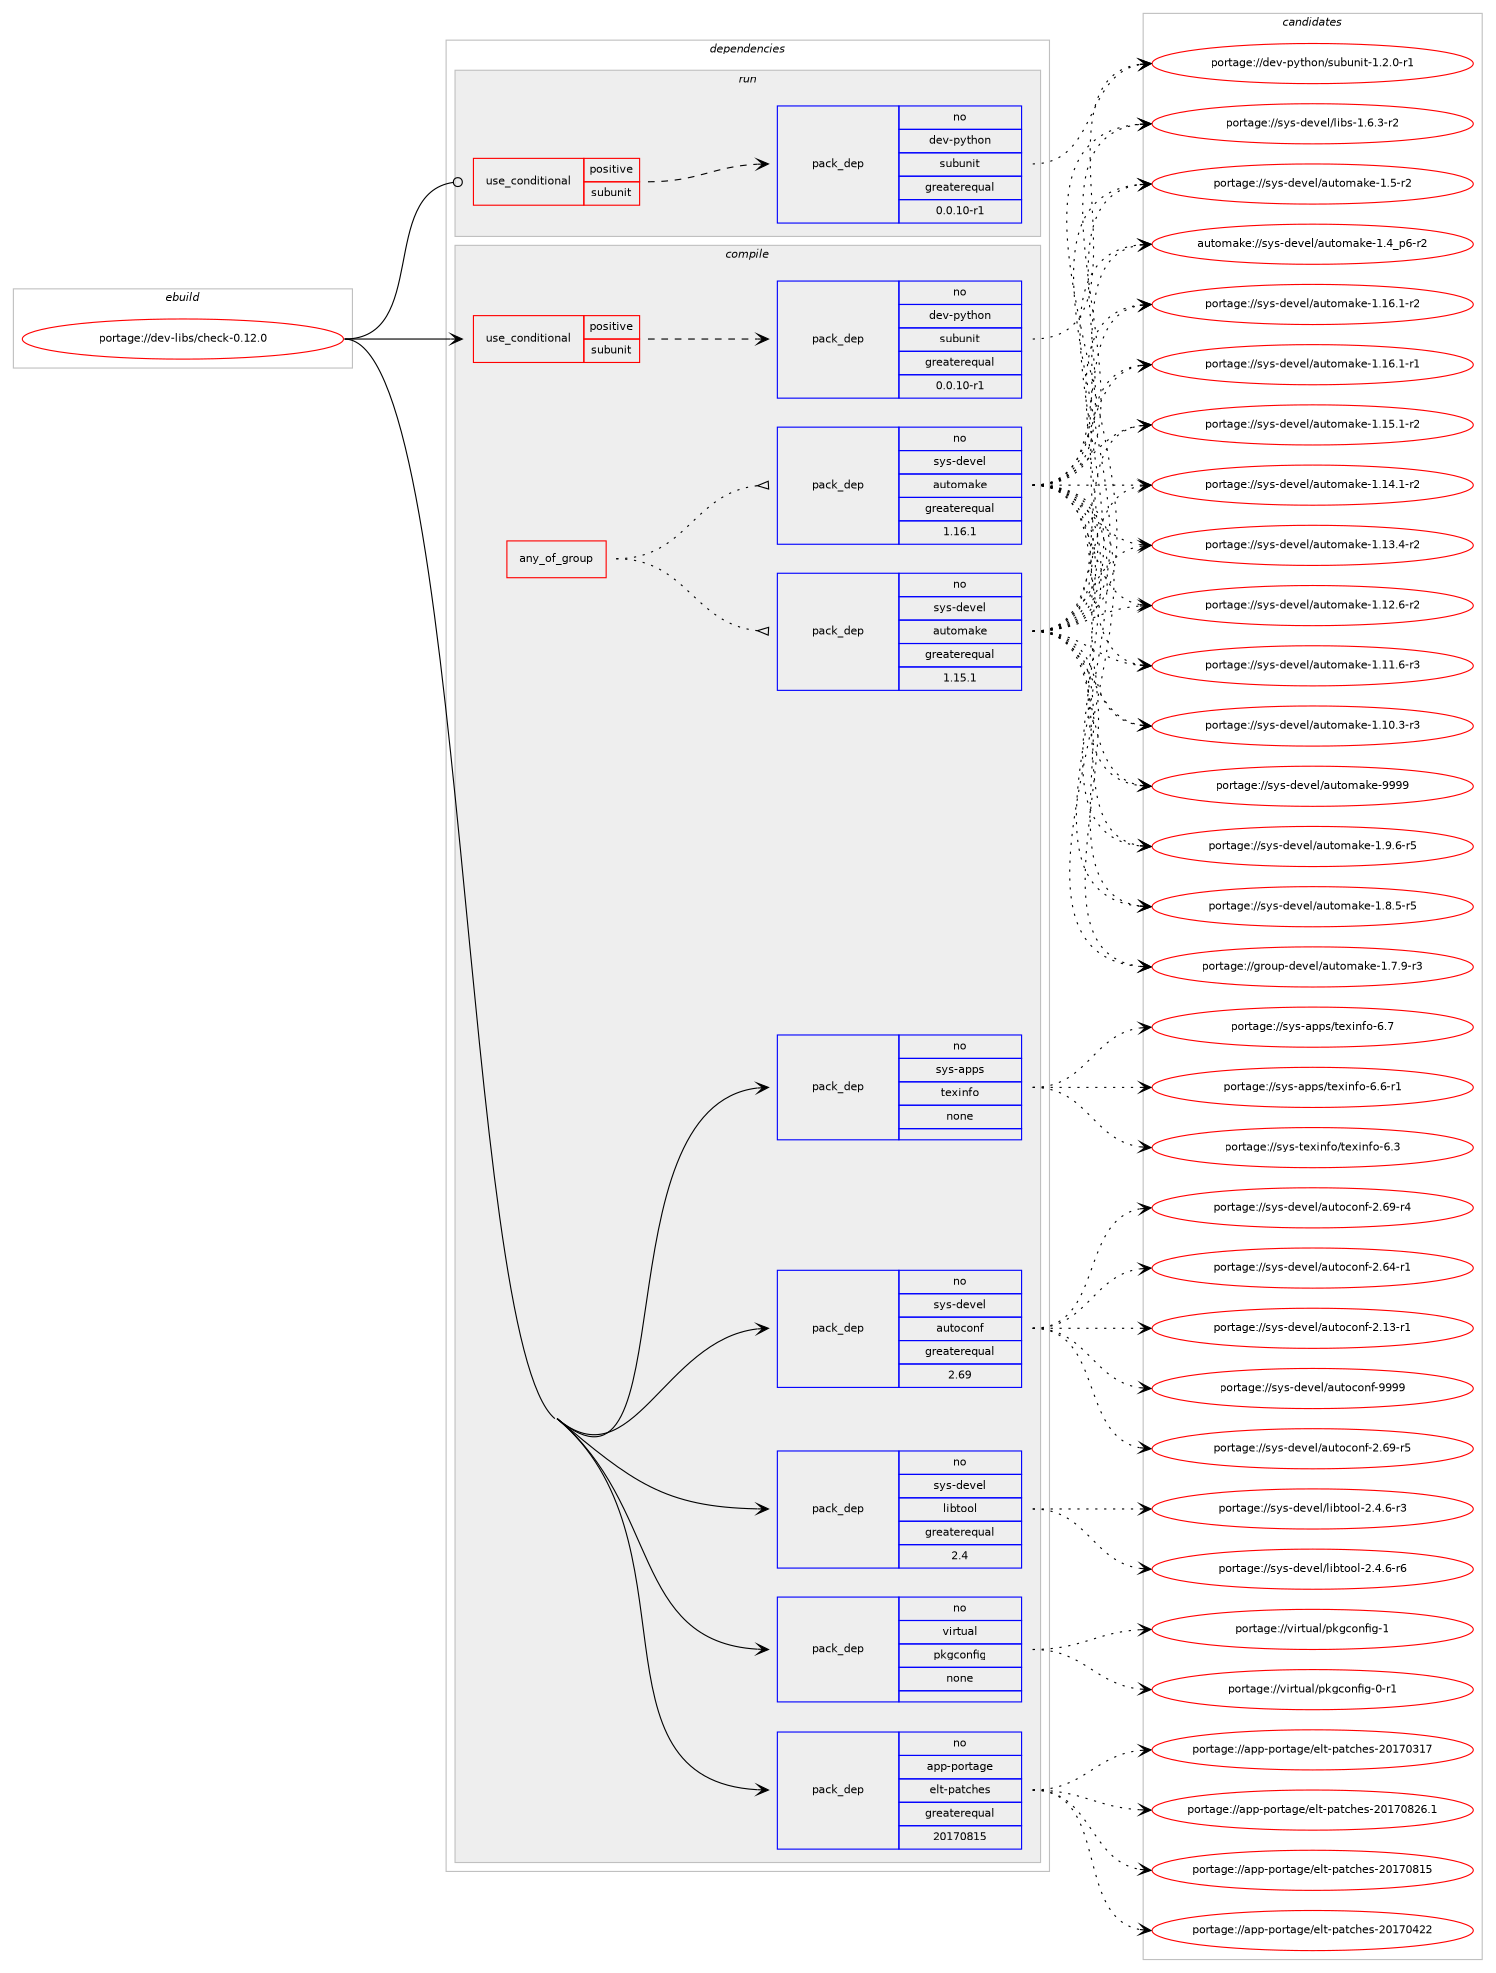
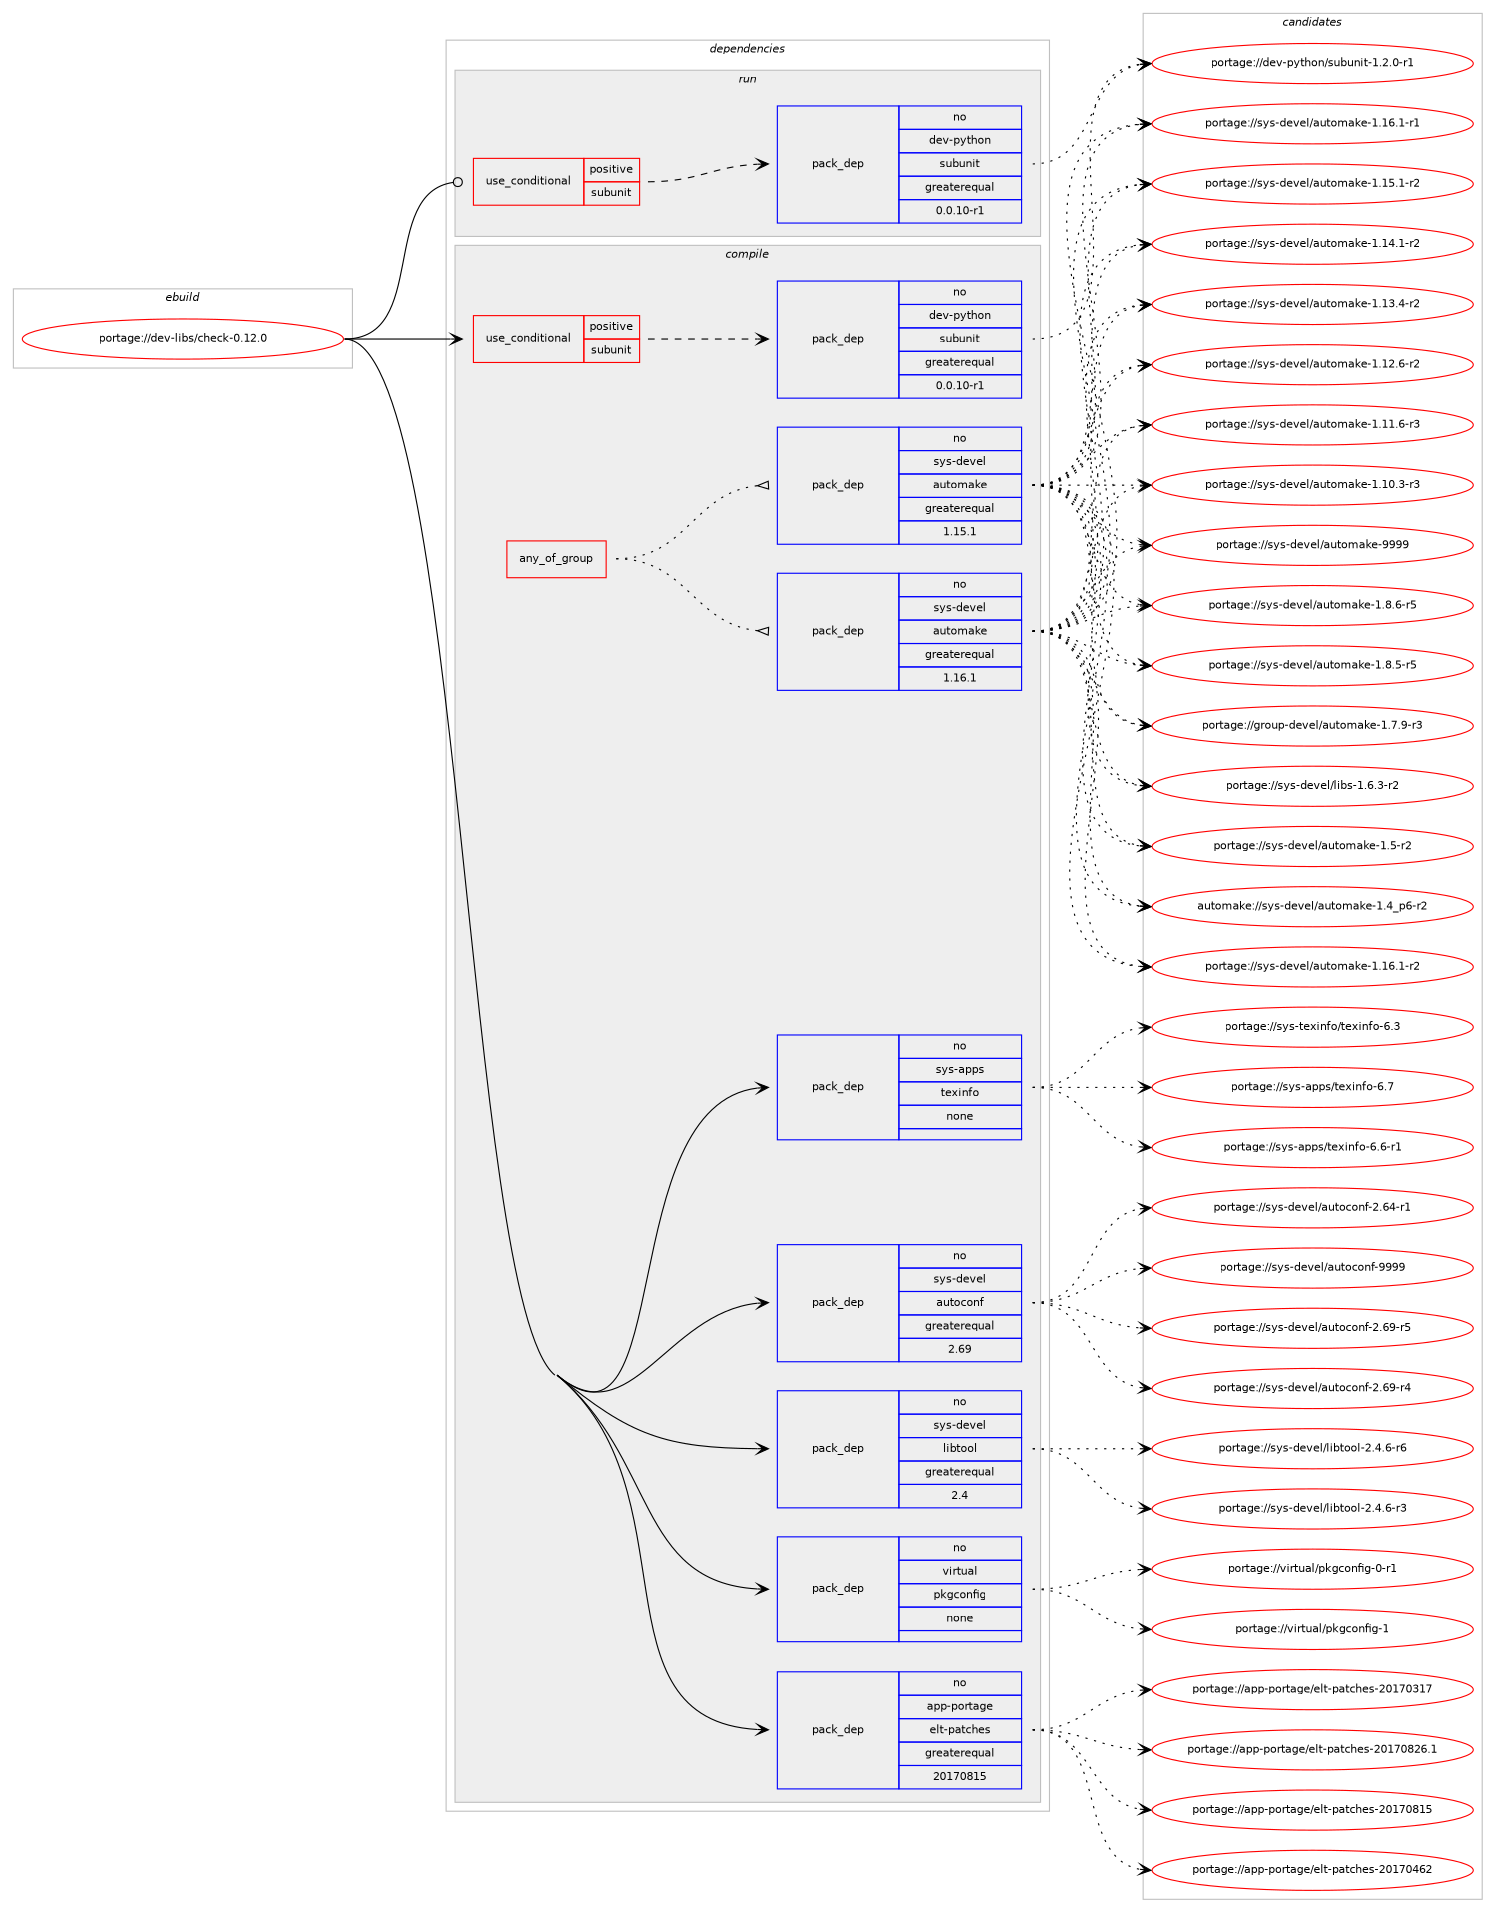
node "portage://sys-devel/automake-1.9.6-r5": label "portage://sys-devel/automake-1.9.6-r5" -> "portage://sys-devel/automake-1.8.6-r5"
node "portage://sys-devel/autoconf-2.13-r1": removed
node "portage://app-portage/elt-patches-20170422": label "portage://app-portage/elt-patches-20170422" -> "portage://app-portage/elt-patches-20170462"
